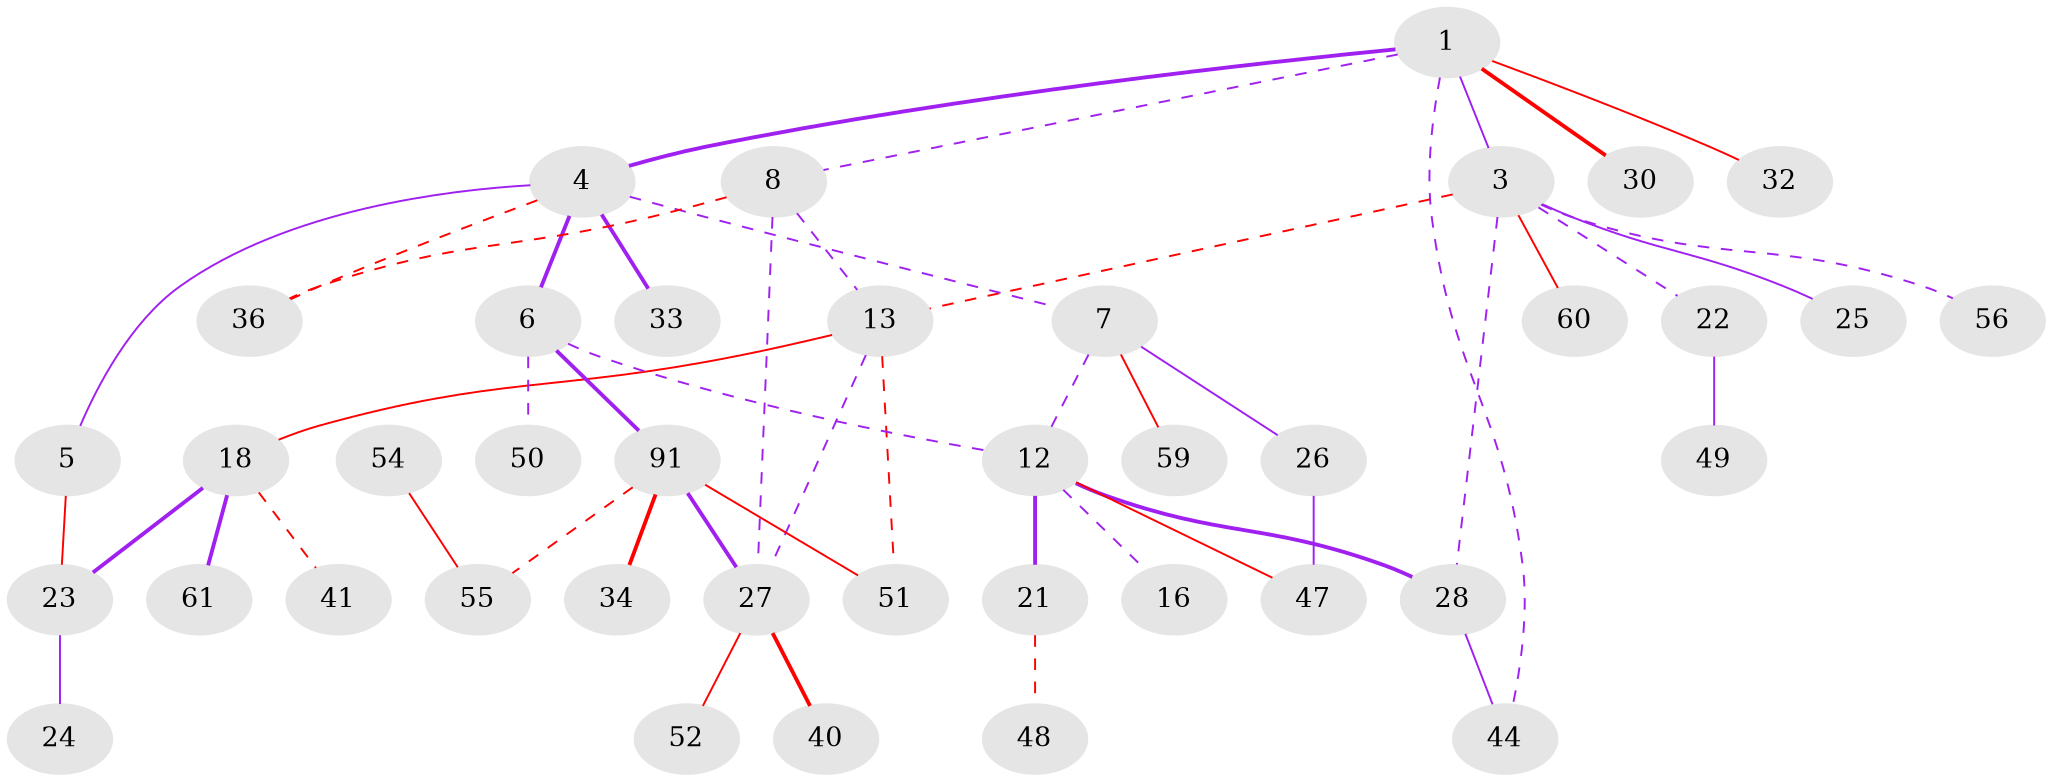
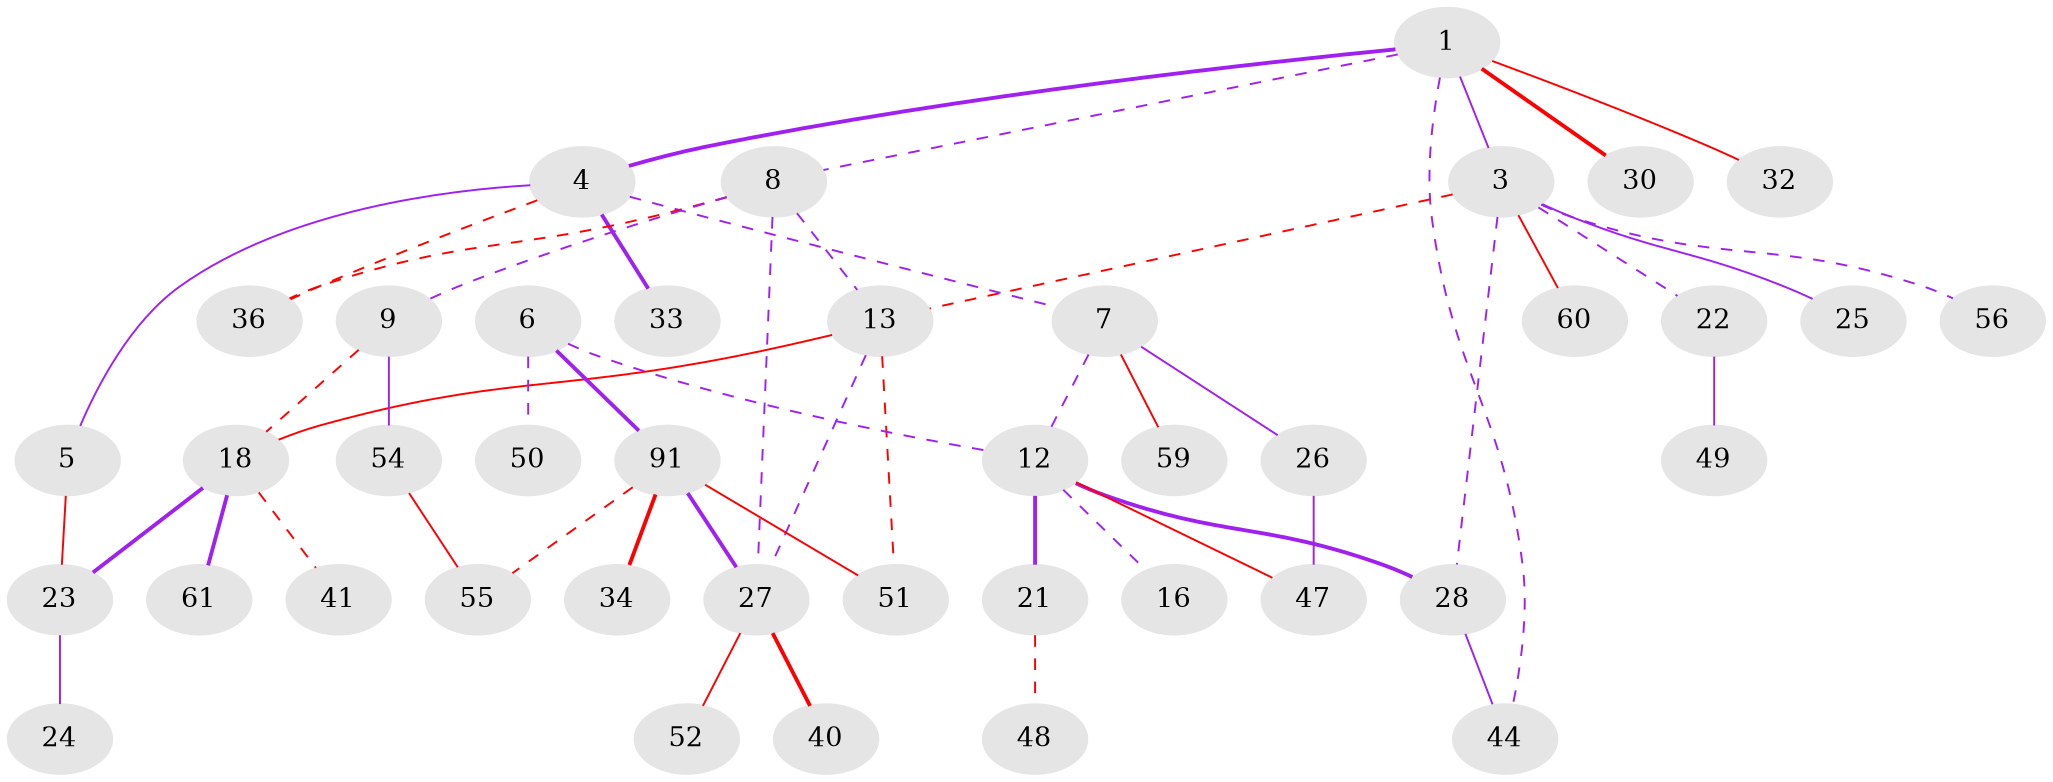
edge "4" -- "6": removed
node "9": added
